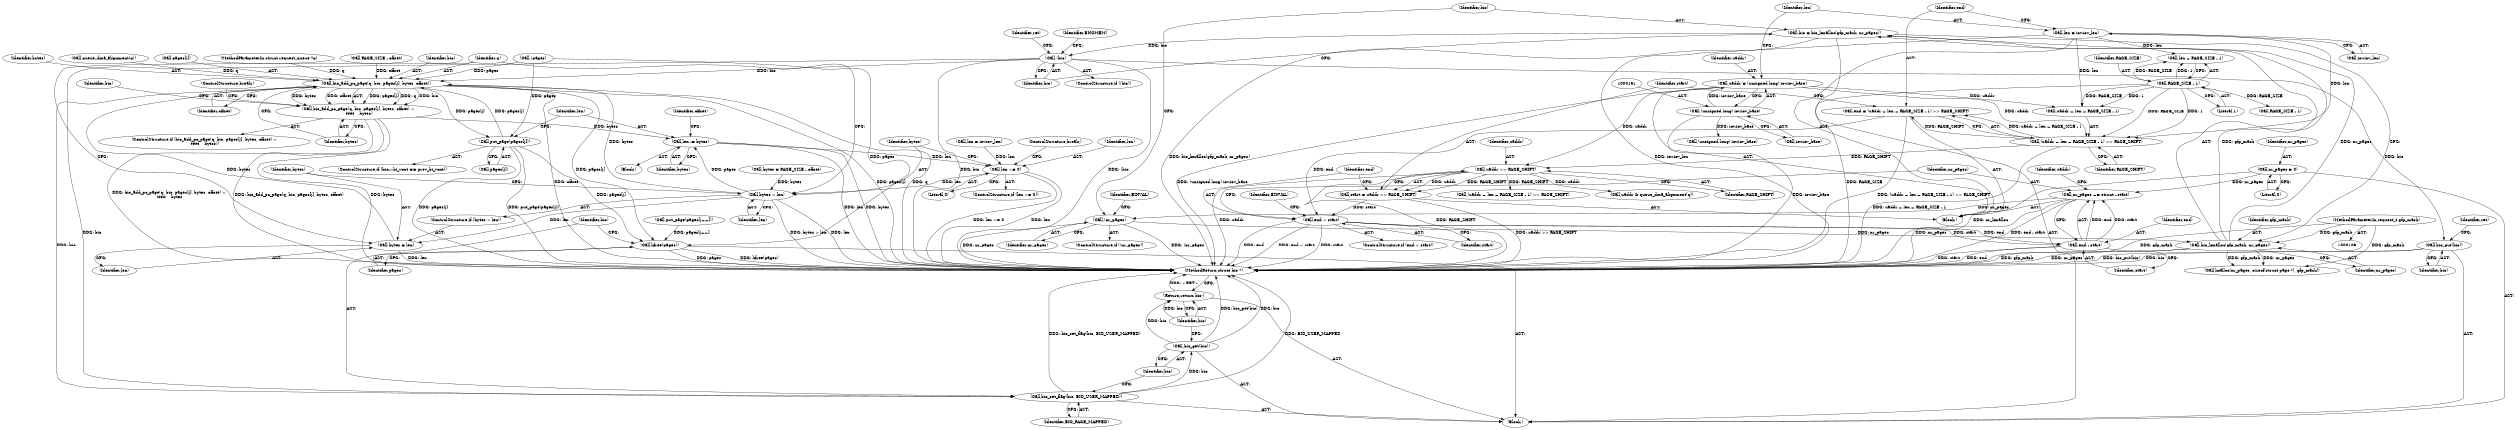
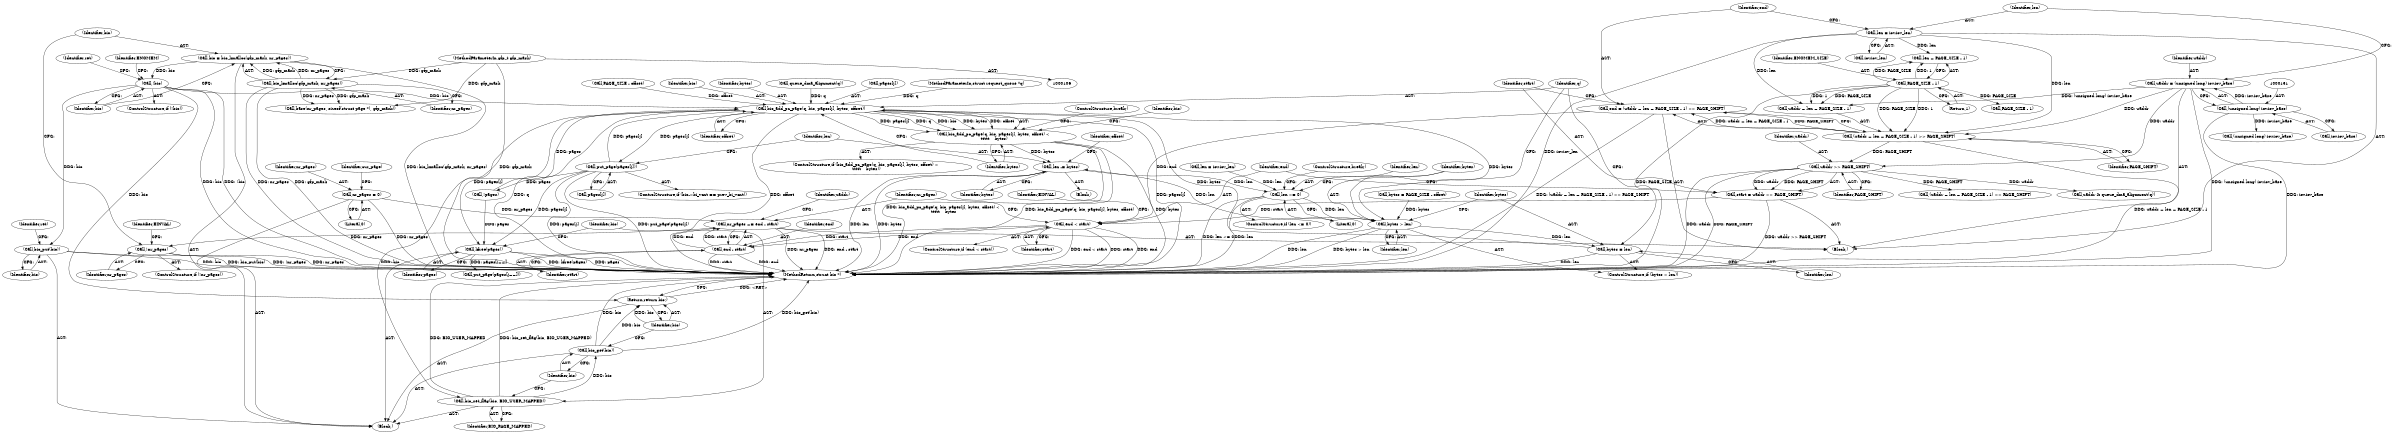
node "(Identifier,PAGE_SIZE)": label "(Identifier,PAGE_SIZE)" -> "(Identifier,ENOMEM_SIZE)"
edge "(Call,uaddr = (unsigned long) iov.iov_base)" -> "(Call,uaddr + len + PAGE_SIZE - 1)": label "DDG: uaddr" -> "DDG: (unsigned long) iov.iov_base"
edge "(Call,!pages)" -> "(Call,put_page(pages[j]))": reversed
node "(Literal,1)": label "(Literal,1)" -> "(Return,1)"
edge "(Call,bytes > len)" -> "(Call,bio_add_pc_page(q, bio, pages[j], bytes, offset))": reversed
node "(Identifier,cur_page)": added
edge "(Call,bytes > len)" -> "(Call,len -= bytes)": label "DDG: pages" -> "DDG: len"
edge "(Call,start = uaddr >> PAGE_SHIFT)" -> "(Call,uaddr >> PAGE_SHIFT)": removed, label "CFG:"
node "(Call,nr_pages += struct - start)": label "(Call,nr_pages += struct - start)" -> "(Call,nr_pages += end - start)"
edge "(Call,!bio)" -> "(Call,bio_set_flag(bio, BIO_USER_MAPPED))": now "(Call,!bio)" -> "(Return,return bio;)"
edge "(Call,nr_pages = 0)" -> "(MethodReturn,struct bio *)": label "DDG: nr_kmalloc" -> "DDG: nr_pages"
node "(Identifier,gfp_mask)": removed
node "(MethodParameterIn,request_t gfp_mask)": label "(MethodParameterIn,request_t gfp_mask)" -> "(MethodParameterIn,gfp_t gfp_mask)"
edge "(Call,put_page(pages[j++]))" -> "(Call,kfree(pages))": reversed
edge "(Call,!nr_pages)" -> "(Call,bio_kmalloc(gfp_mask, nr_pages))": removed, label "DDG: nr_pages"
edge "(ControlStructure,if (bytes > len))" -> "(Call,bytes = len)": reversed
node "(Call,kcalloc(nr_pages, sizeof(struct page *), gfp_mask))": label "(Call,kcalloc(nr_pages, sizeof(struct page *), gfp_mask))" -> "(Call,base(nr_pages, sizeof(struct page *), gfp_mask))"
